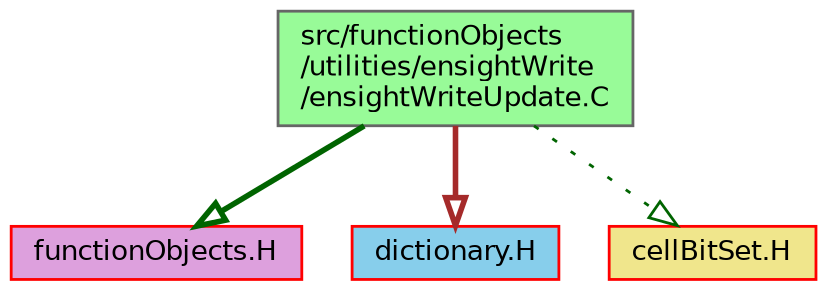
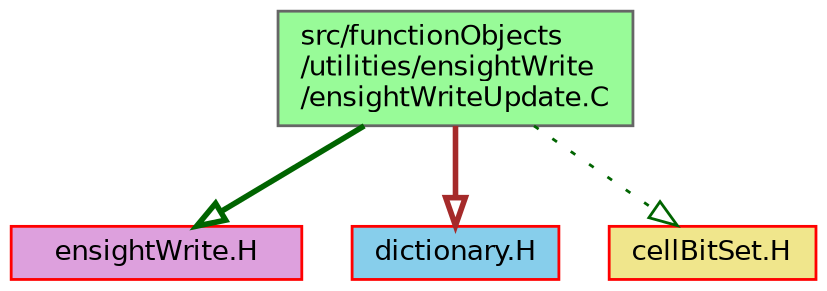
node "functionObjects.H": label "functionObjects.H" -> "ensightWrite.H"
